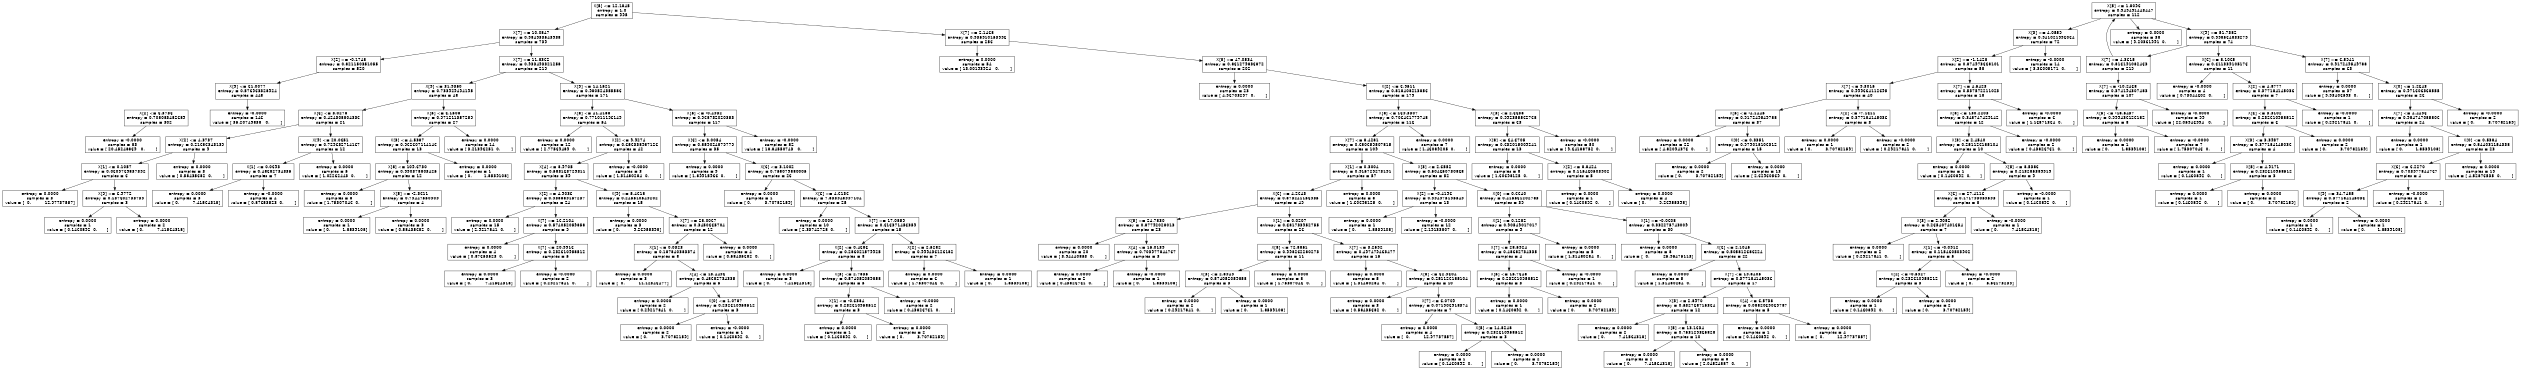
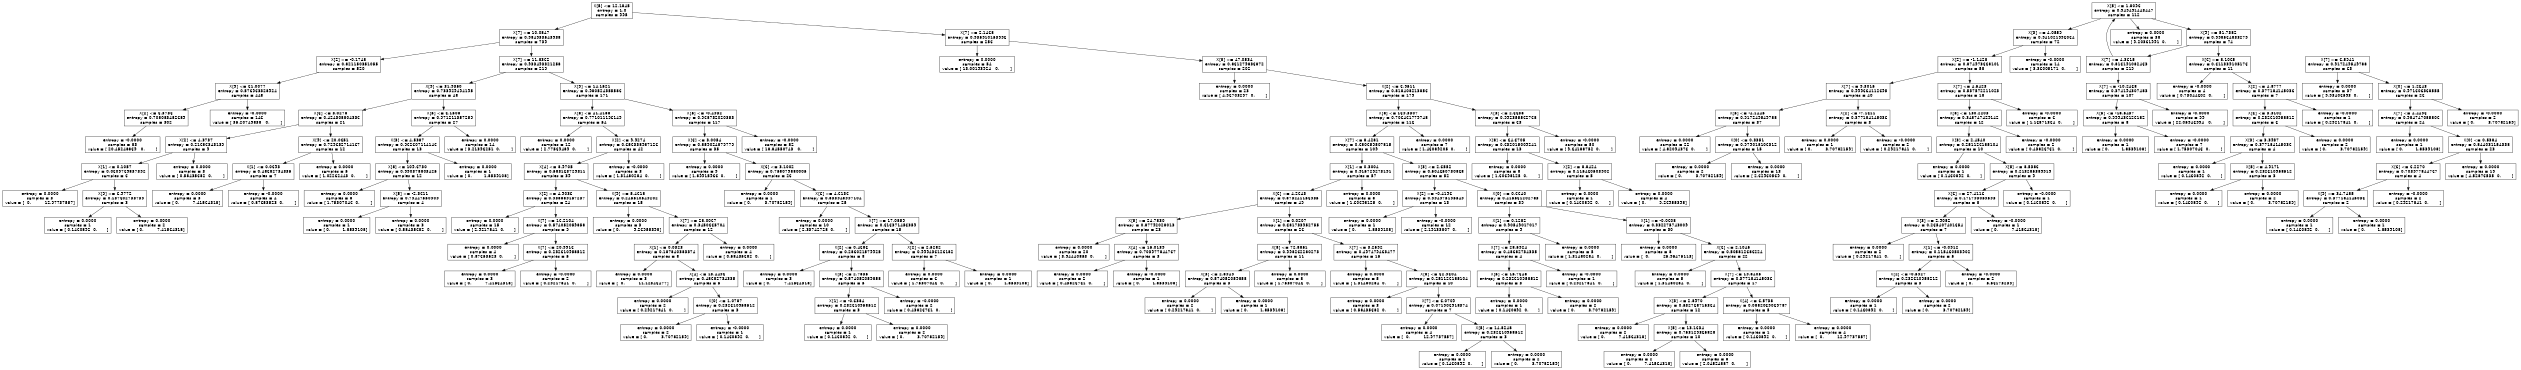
edge "X[9] <= 51.7382 entropy = 0.998564833279 samples = 74" -> "X[7] <= 6.5941 entropy = 0.917249549788 samples = 63": removed
edge "X[9] <= 61.0077 entropy = 0.576963328924 samples = 448" -> "X[2] <= 6.3736 entropy = 0.708083482689 samples = 302": added
node "X[6] <= 4.6136 entropy = 7.833948997104 samples = 25": label "X[6] <= 4.6136 entropy = 7.833948997104 samples = 25" -> "X[6] <= 4.6136 entropy = 0.833948997104 samples = 25"
